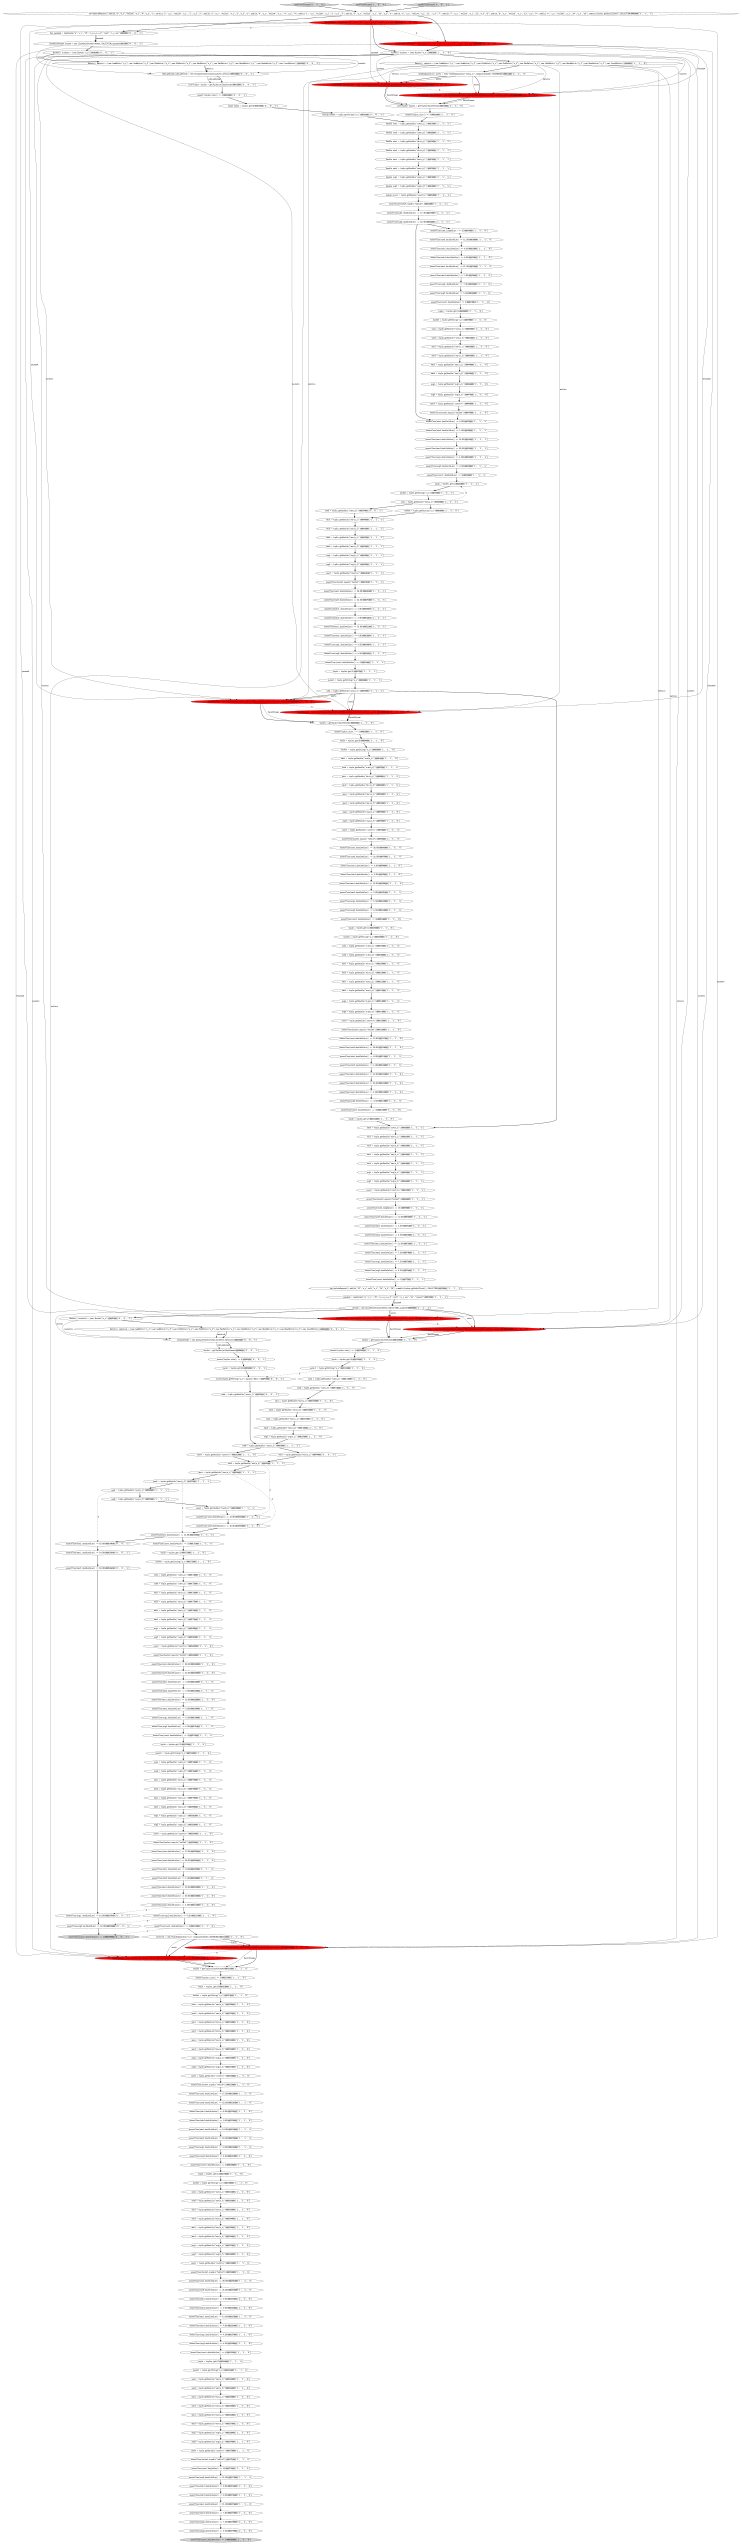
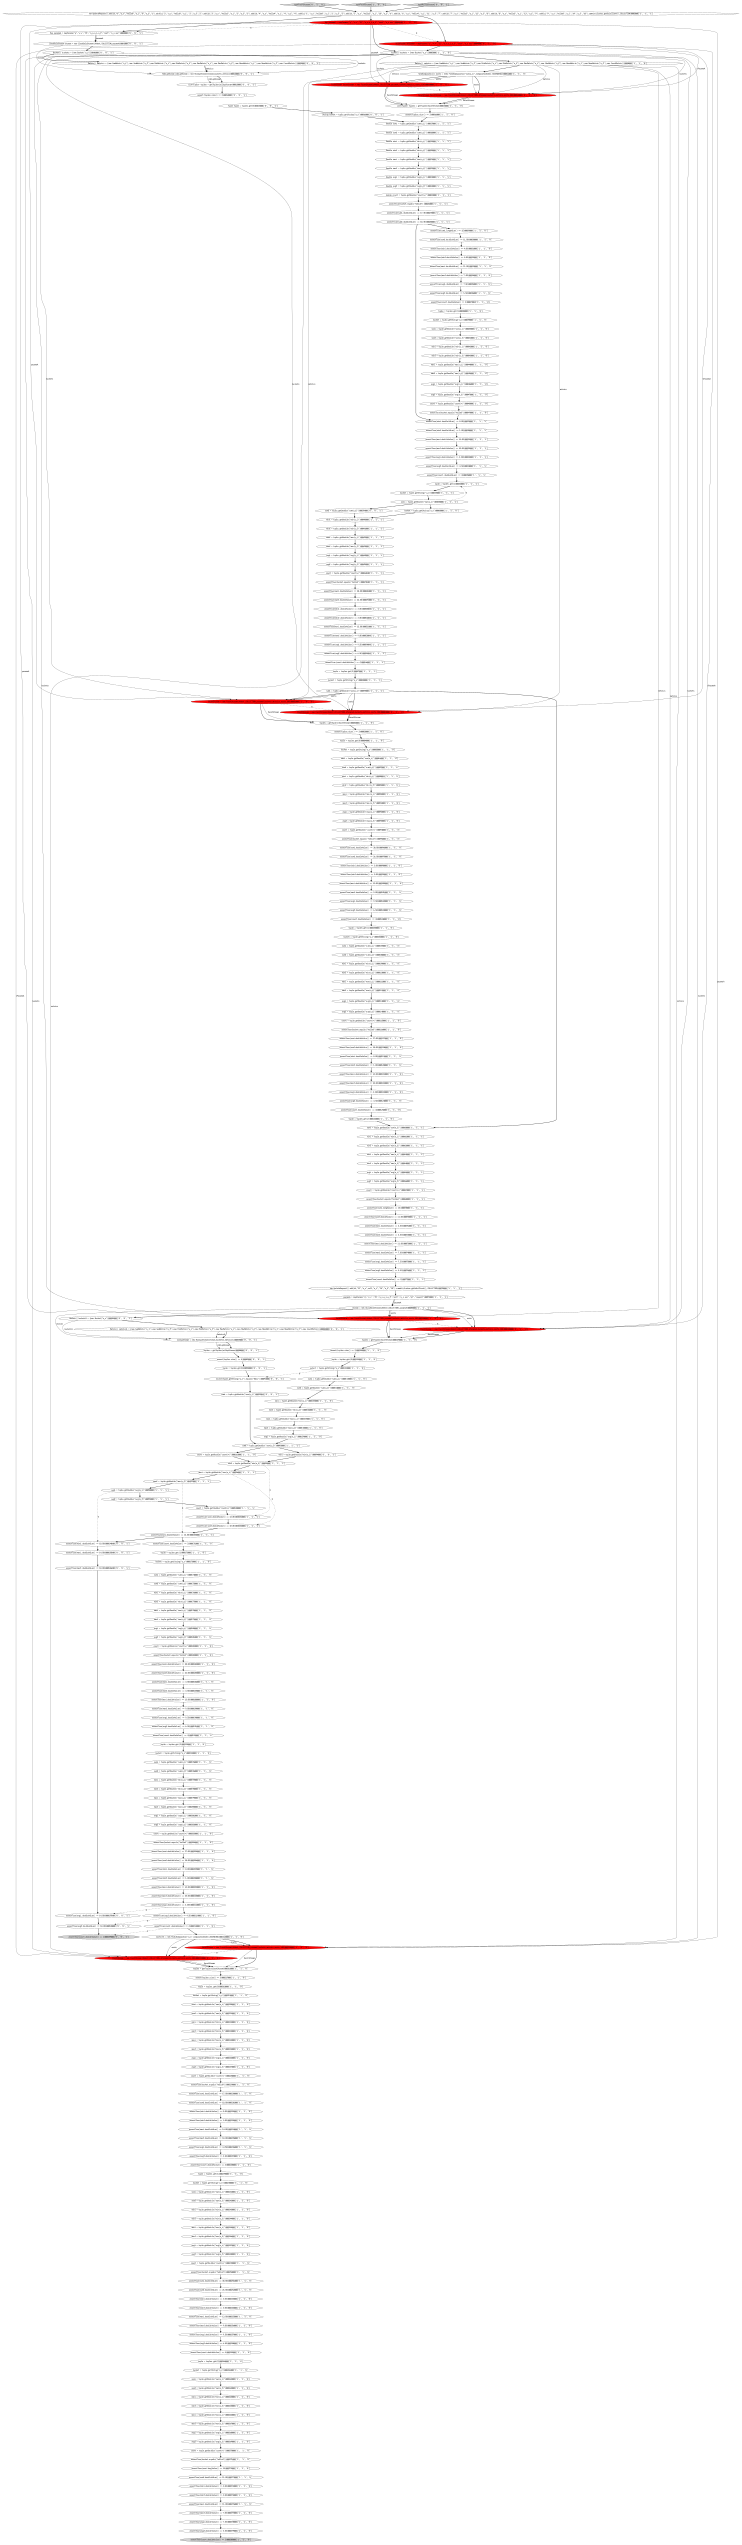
edge "assert(tuples.size() == 3)@@@14@@@['0', '0', '1']" -> "Tuple tuple = tuples.get(0)@@@15@@@['0', '0', '1']": removed
edge "assertTrue(count.doubleValue() == 4)@@@125@@@['1', '1', '0']" -> "tuple = tuples.get(2)@@@126@@@['1', '1', '0']": added
edge "assertTrue(count.doubleValue() == 4)@@@259@@@['1', '1', '0']" -> "tuple = tuples.get(2)@@@260@@@['1', '1', '0']": removed
